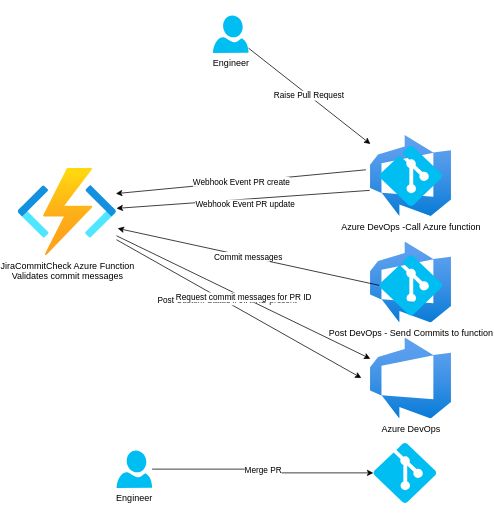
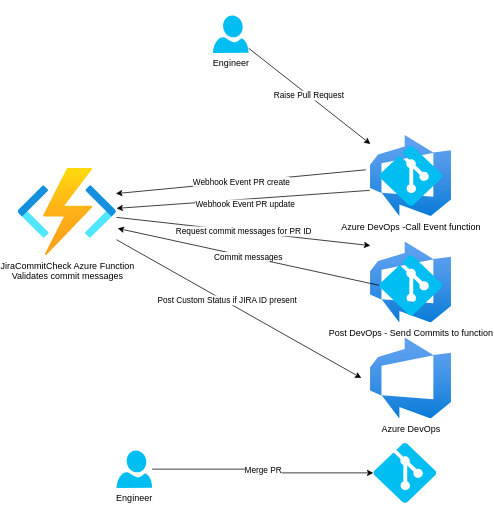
node "Azure DevOps -Call Azure function": label "Azure DevOps -Call Azure function" -> "Azure DevOps -Call Event function"
edge "JiraCommitCheck Azure Function Validates commit messages" -> "Azure DevOps": now "JiraCommitCheck Azure Function Validates commit messages" -> "Post DevOps - Send Commits to function"
